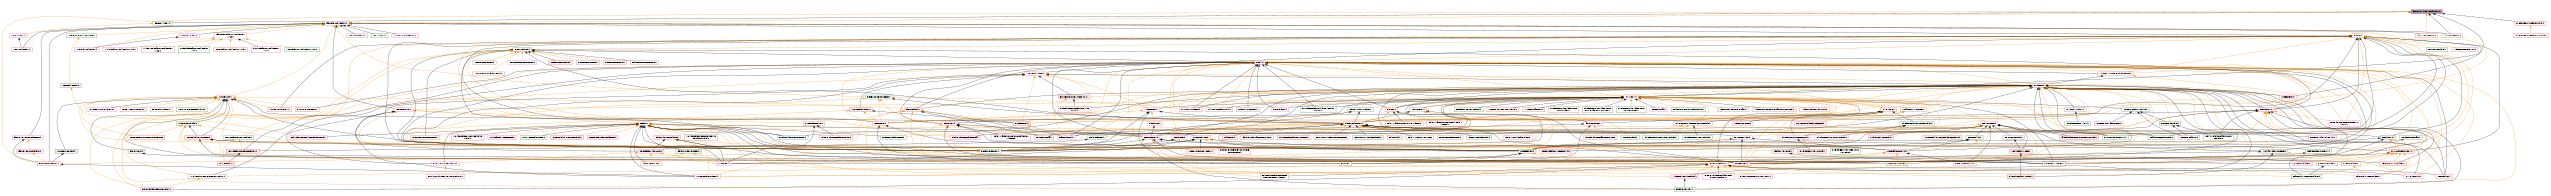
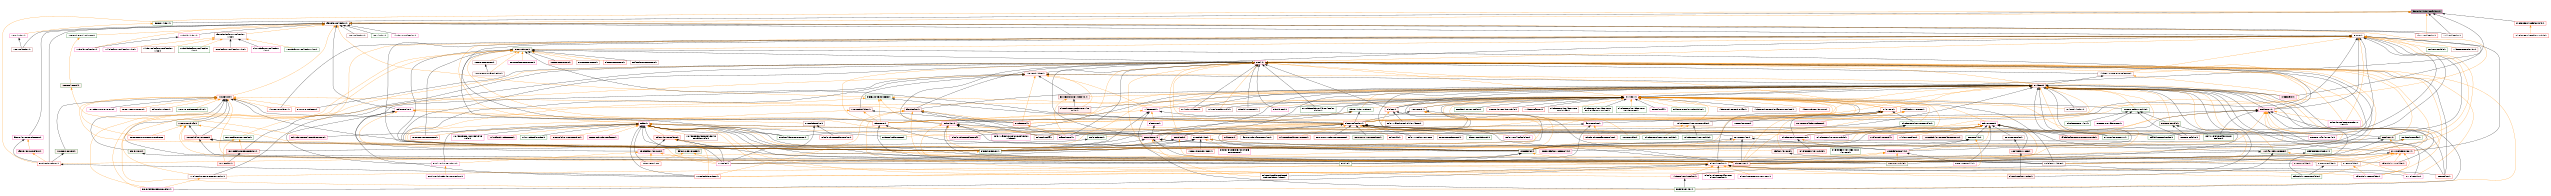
edge "IOSPlatformApplicationMisc.h" -> "GenericPlatformApplication Misc.h": color darkorange -> black
edge "ActorDragDropGraphEdOp.h" -> "ActorDragDropOp.h": added
edge "GameEngine.h" -> "SWindow.h": color black -> darkorange
edge "ISinglePropertyView.h" -> "SVirtualWindow.h": now "ISinglePropertyView.h" -> "PropertyEditorModule.h"
node "SRigVMGraphFunctionBulkEdit Widget.h": removed
node "IPixelStreaming2ToolCompatible.h": label "IPixelStreaming2ToolCompatible.h" -> "IPixelStreaming2InputHandler.h"
node "MiniCurveEditor.h": added
